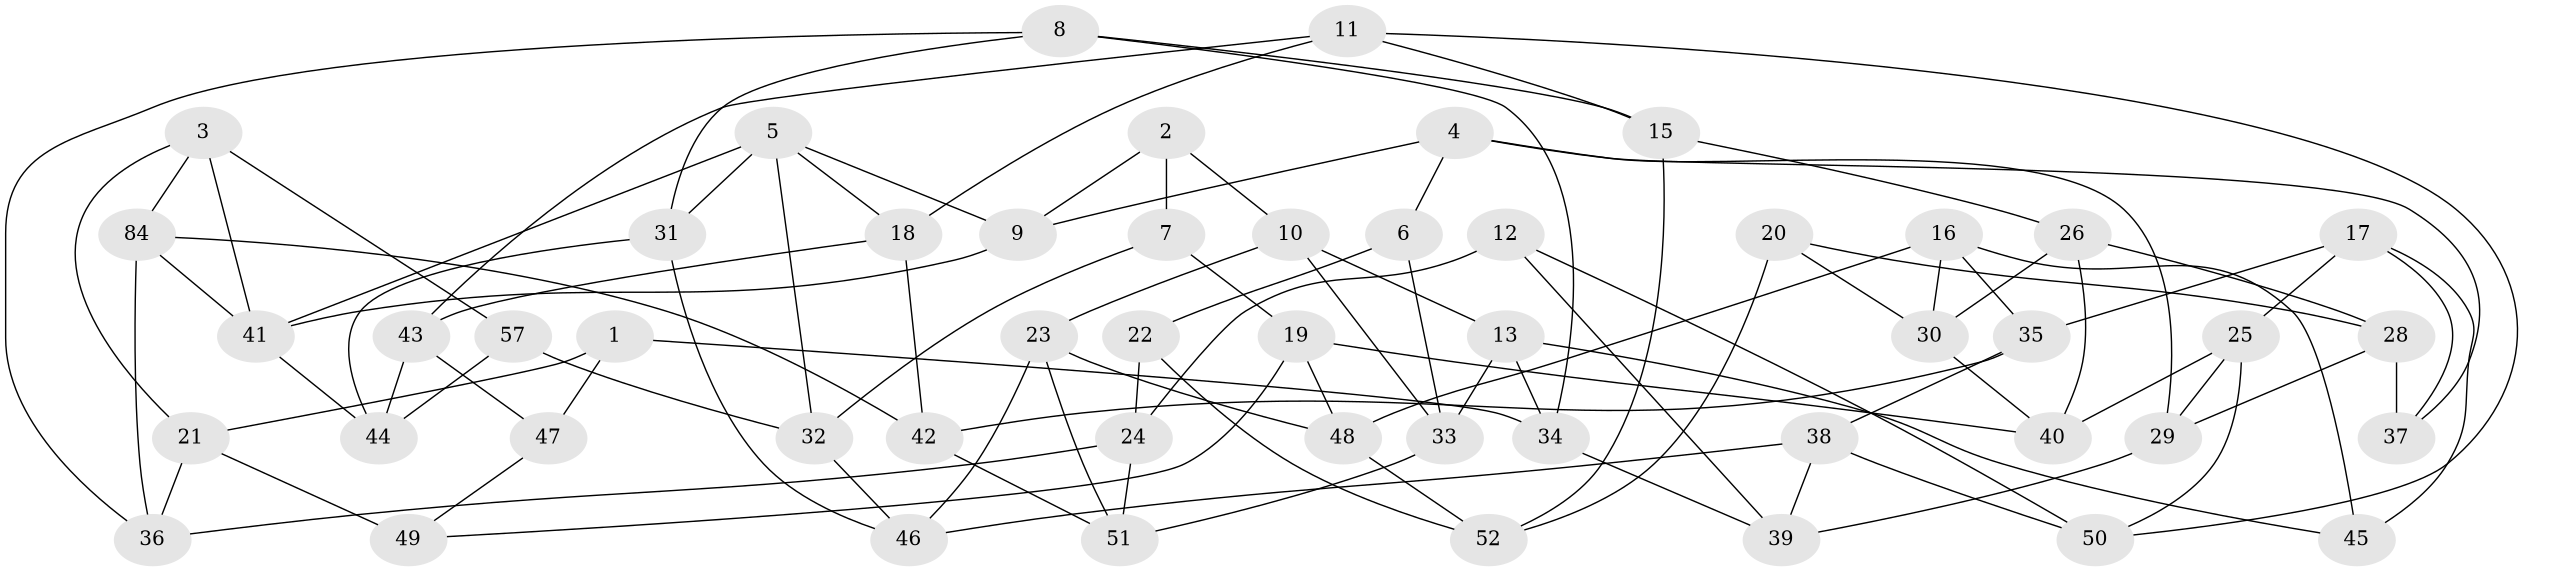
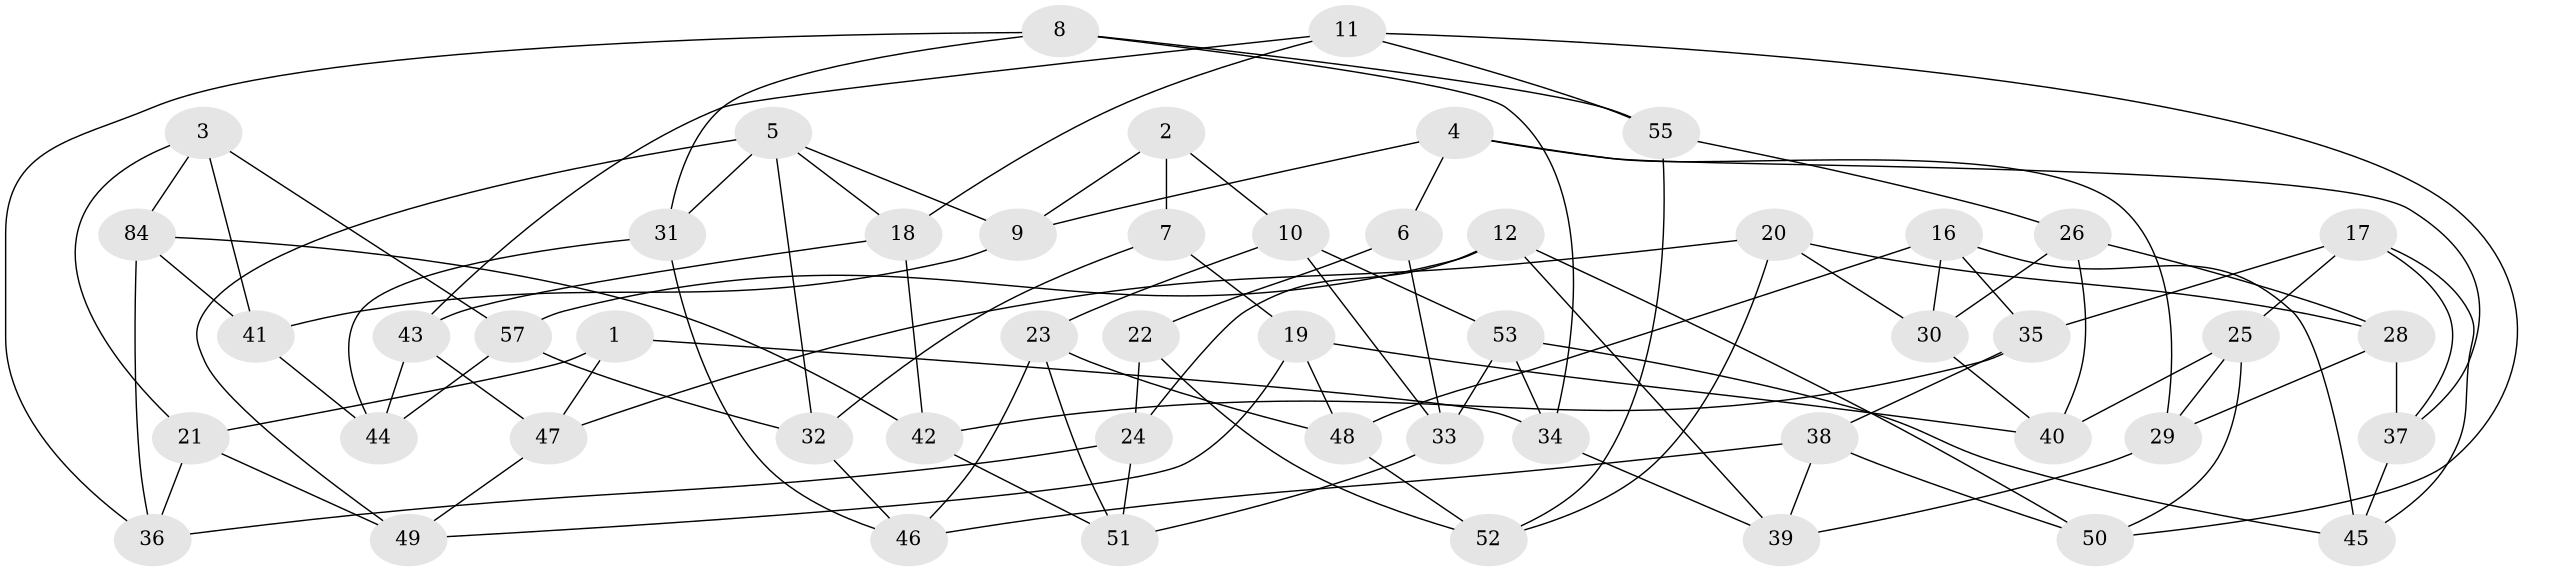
node "15": label "15" -> "55"
edge "5" -- "41": now "5" -- "49"
edge "20" -- "47": added
edge "12" -- "57": added
node "13": label "13" -> "53"
edge "37" -- "45": added
